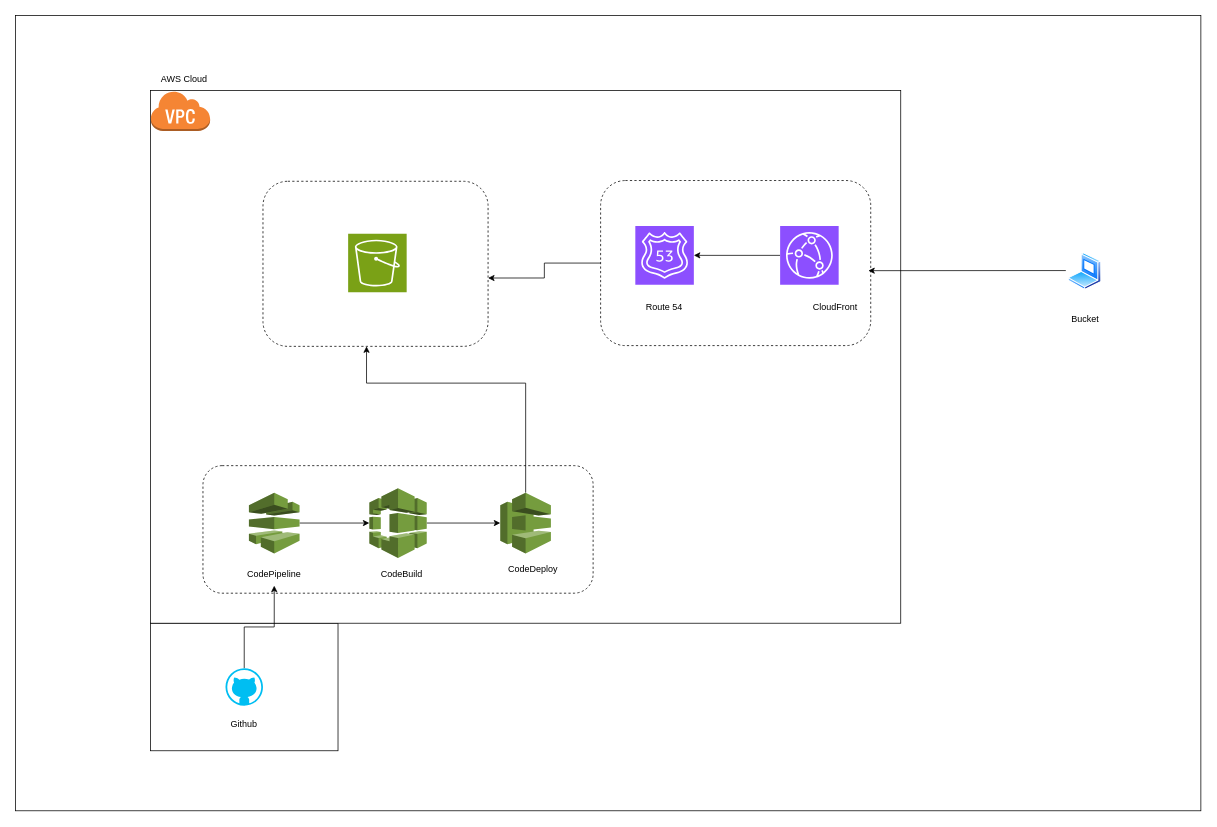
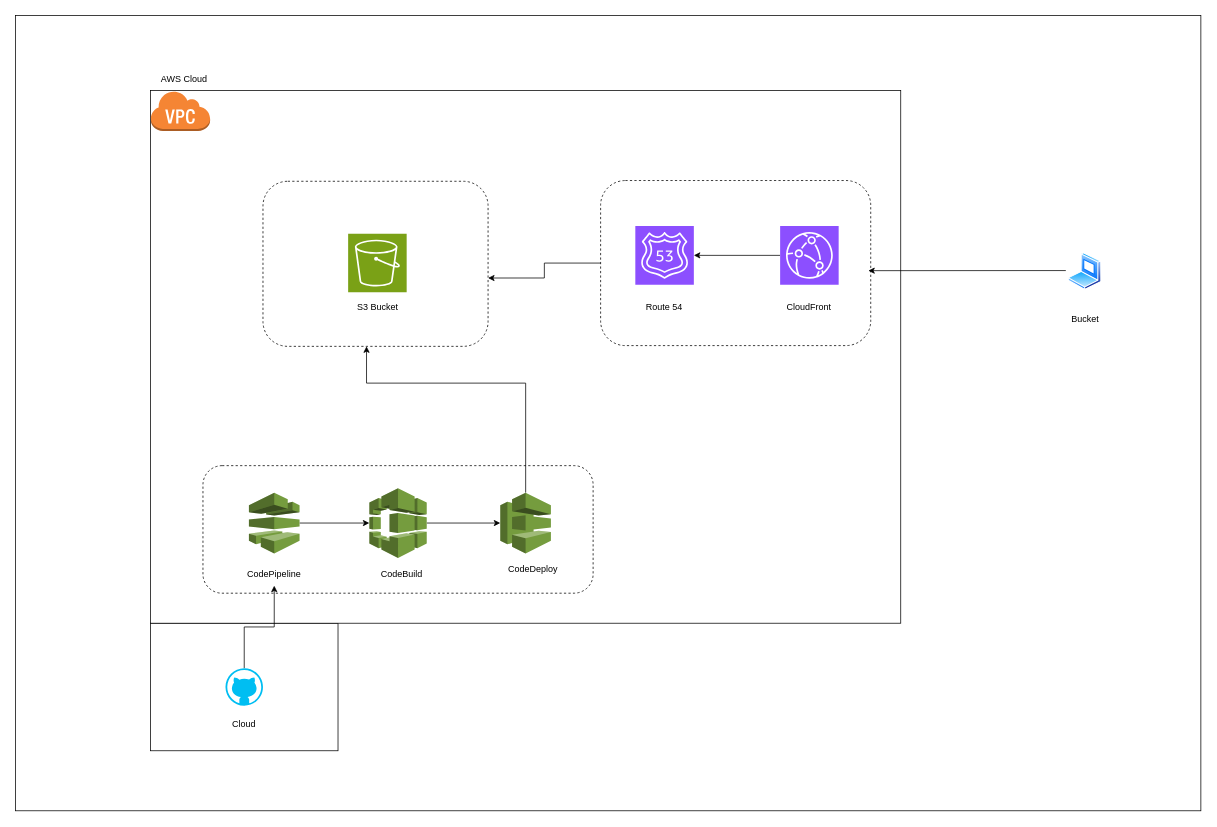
node "S3 Bucket": added
node "CloudFront": moved (835, 307) -> (809, 307)
node "Github": label "Github" -> "Cloud"
